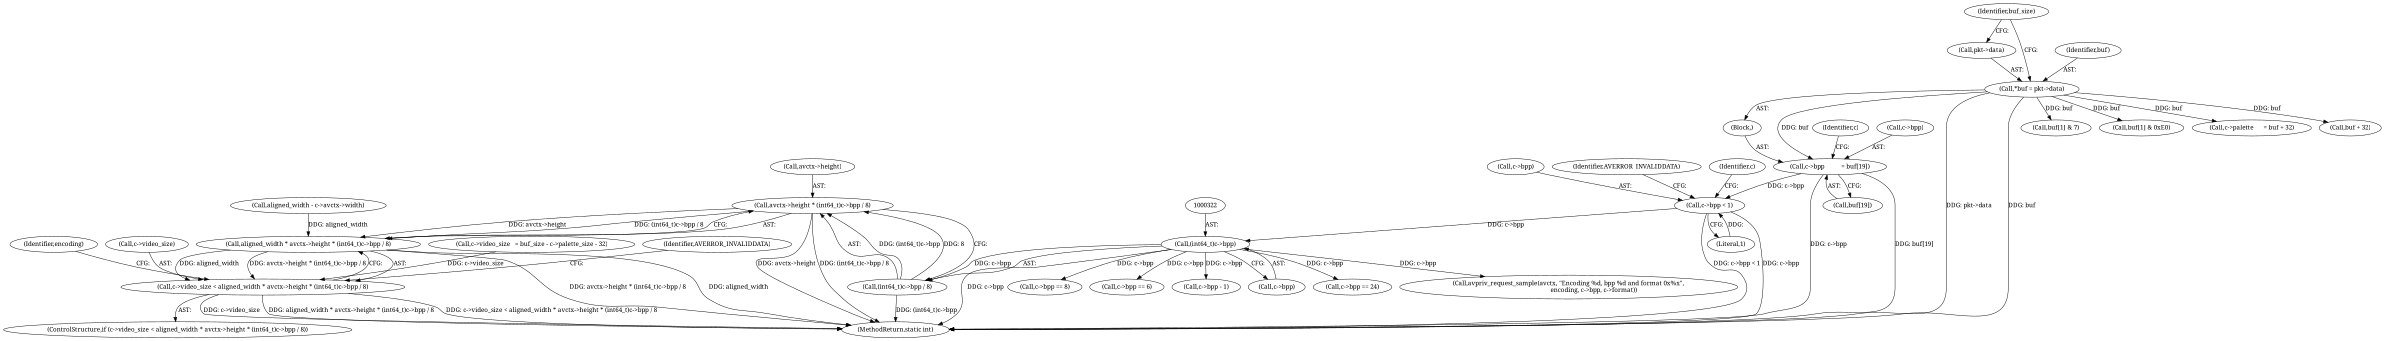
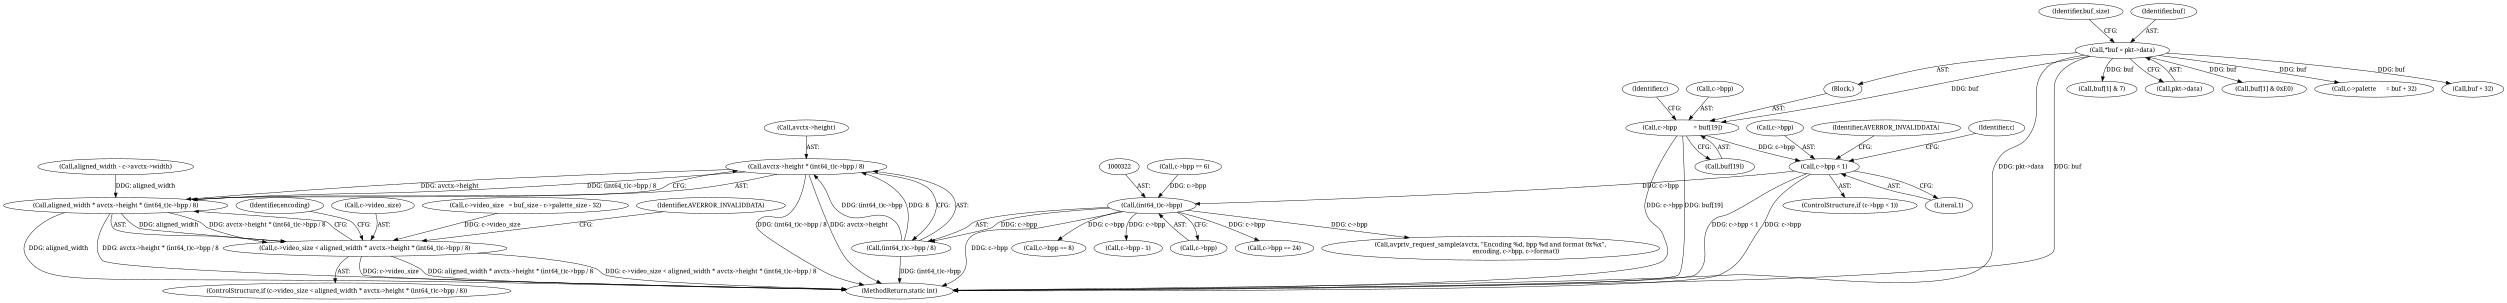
edge "(Identifier,buf_size)" -> "(Call,pkt->data)": now "(Call,*buf = pkt->data)" -> "(Call,pkt->data)"
node "(ControlStructure,if (c->bpp < 1))": added
edge "(Literal,1)" -> "(Call,c->bpp < 1)": label "DDG: " -> "AST: "
edge "(Call,(int64_t)c->bpp)" -> "(Call,c->bpp == 6)": reversed
